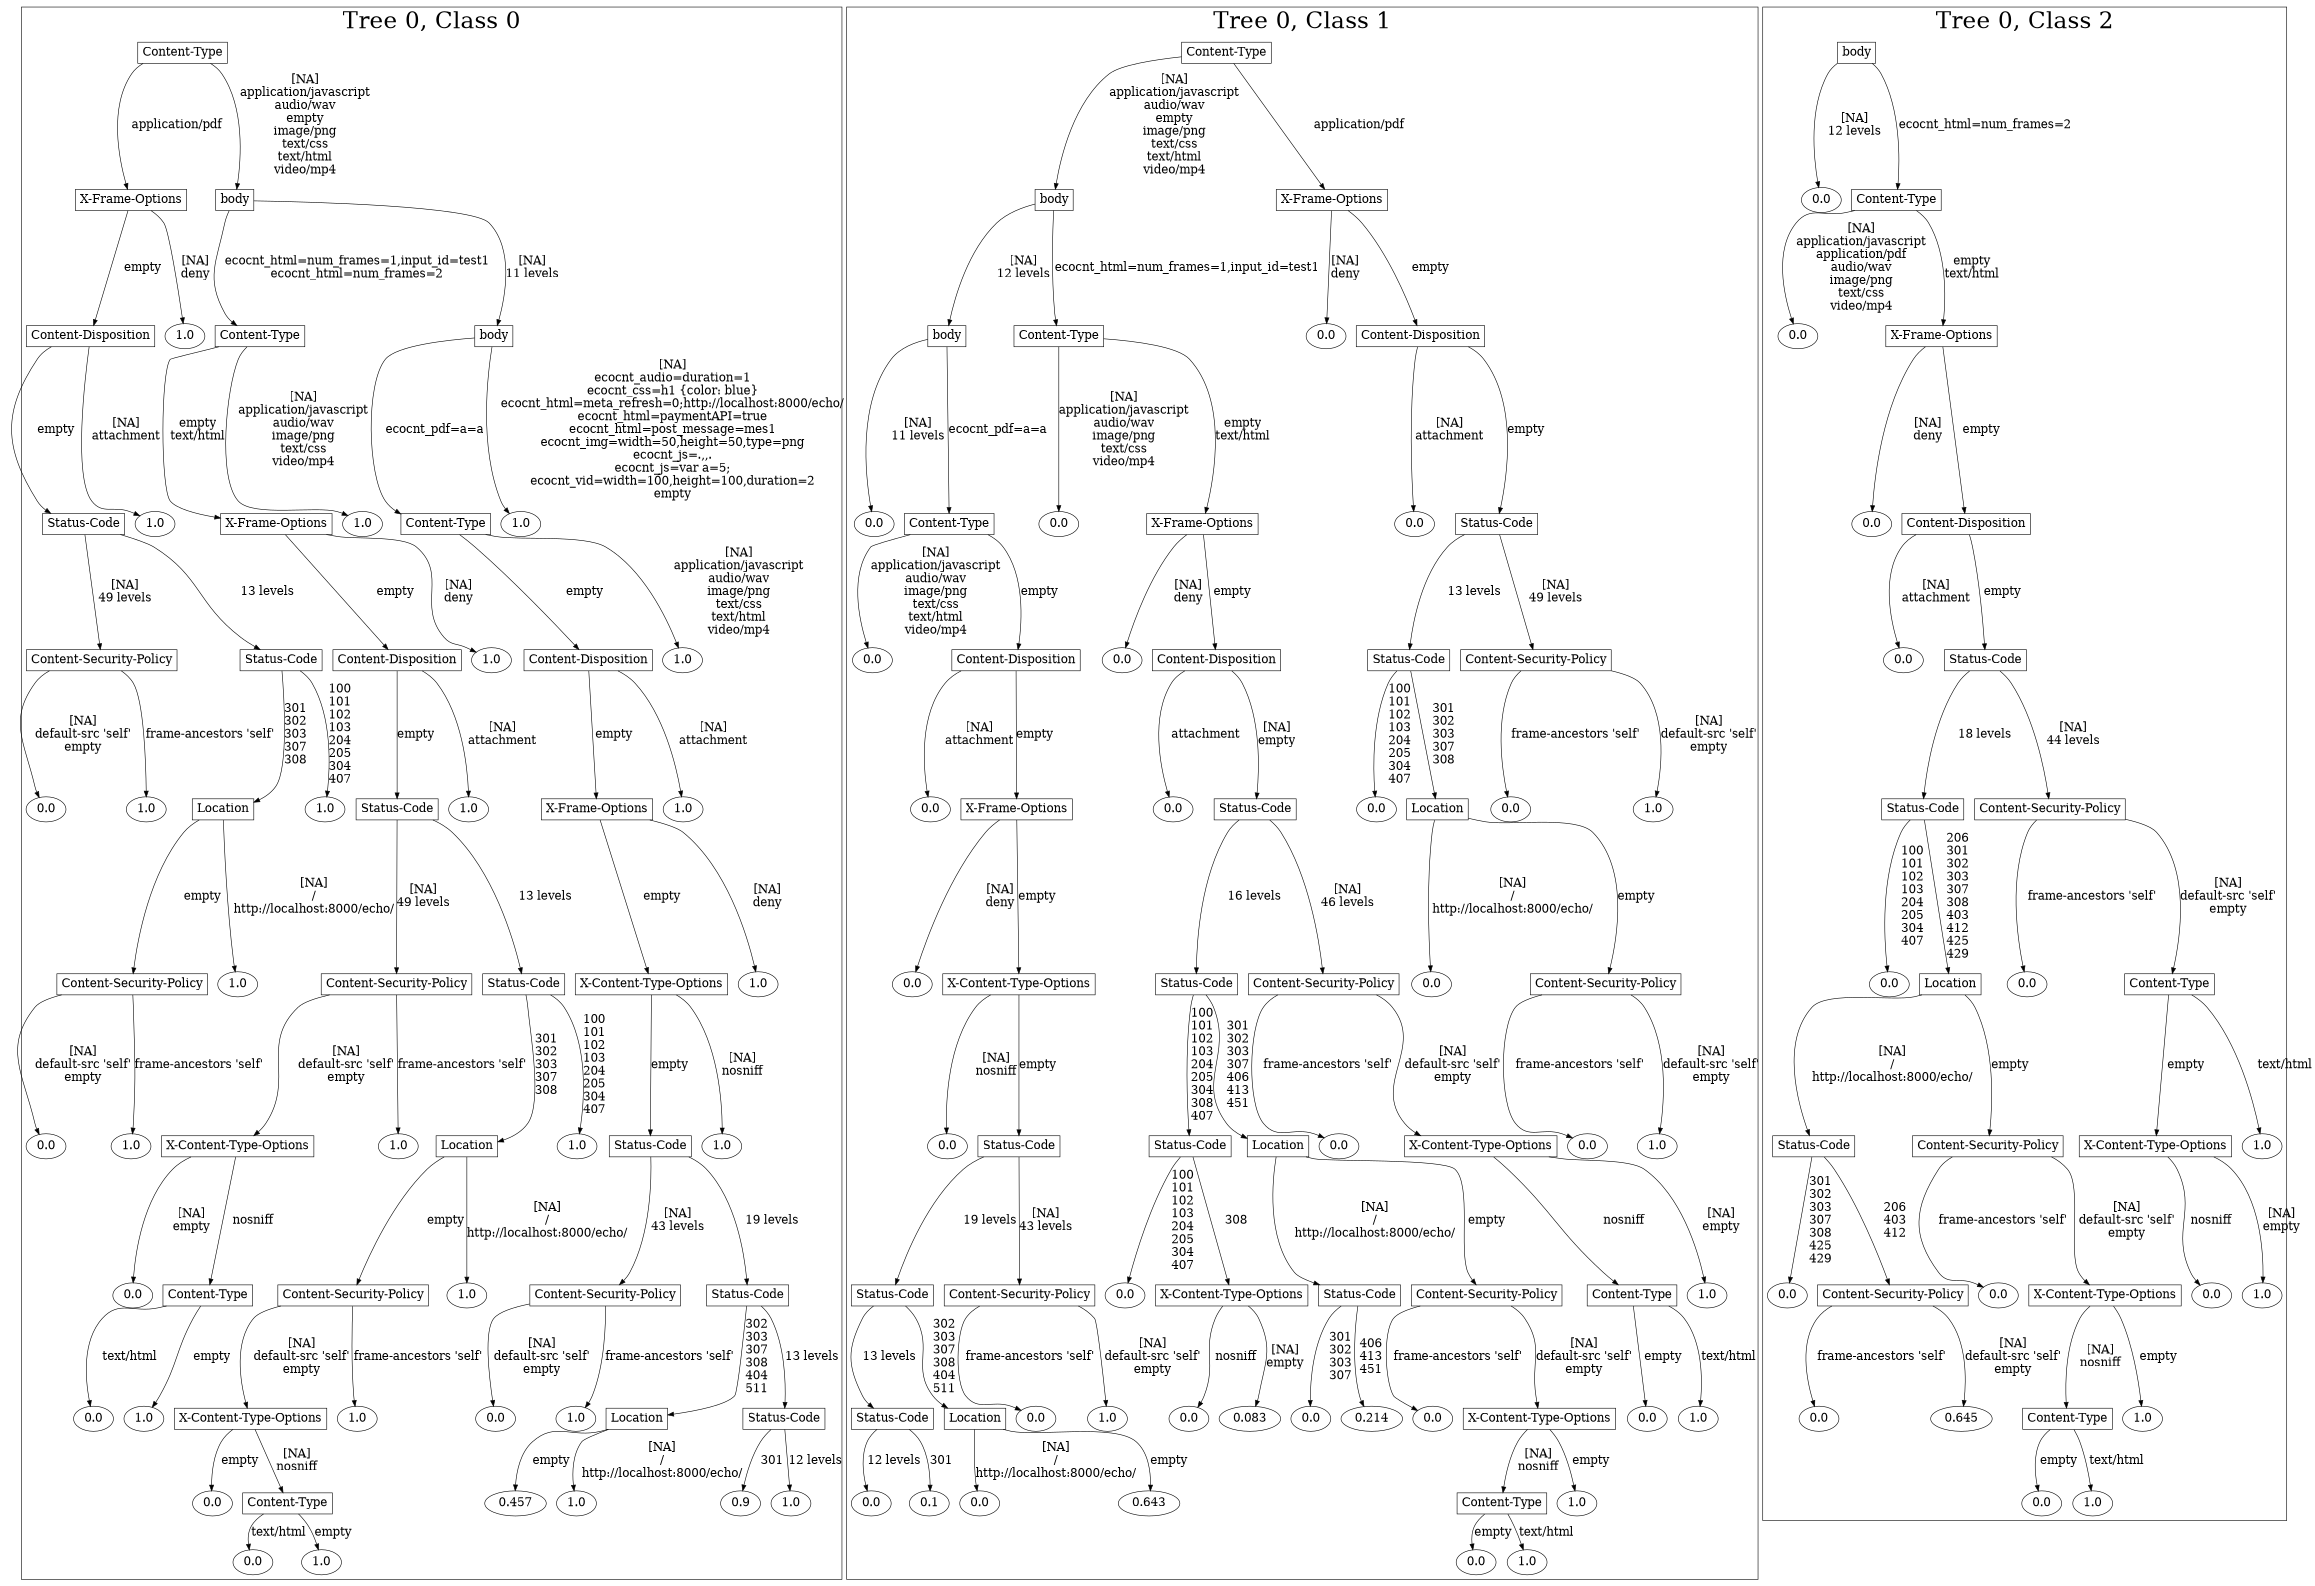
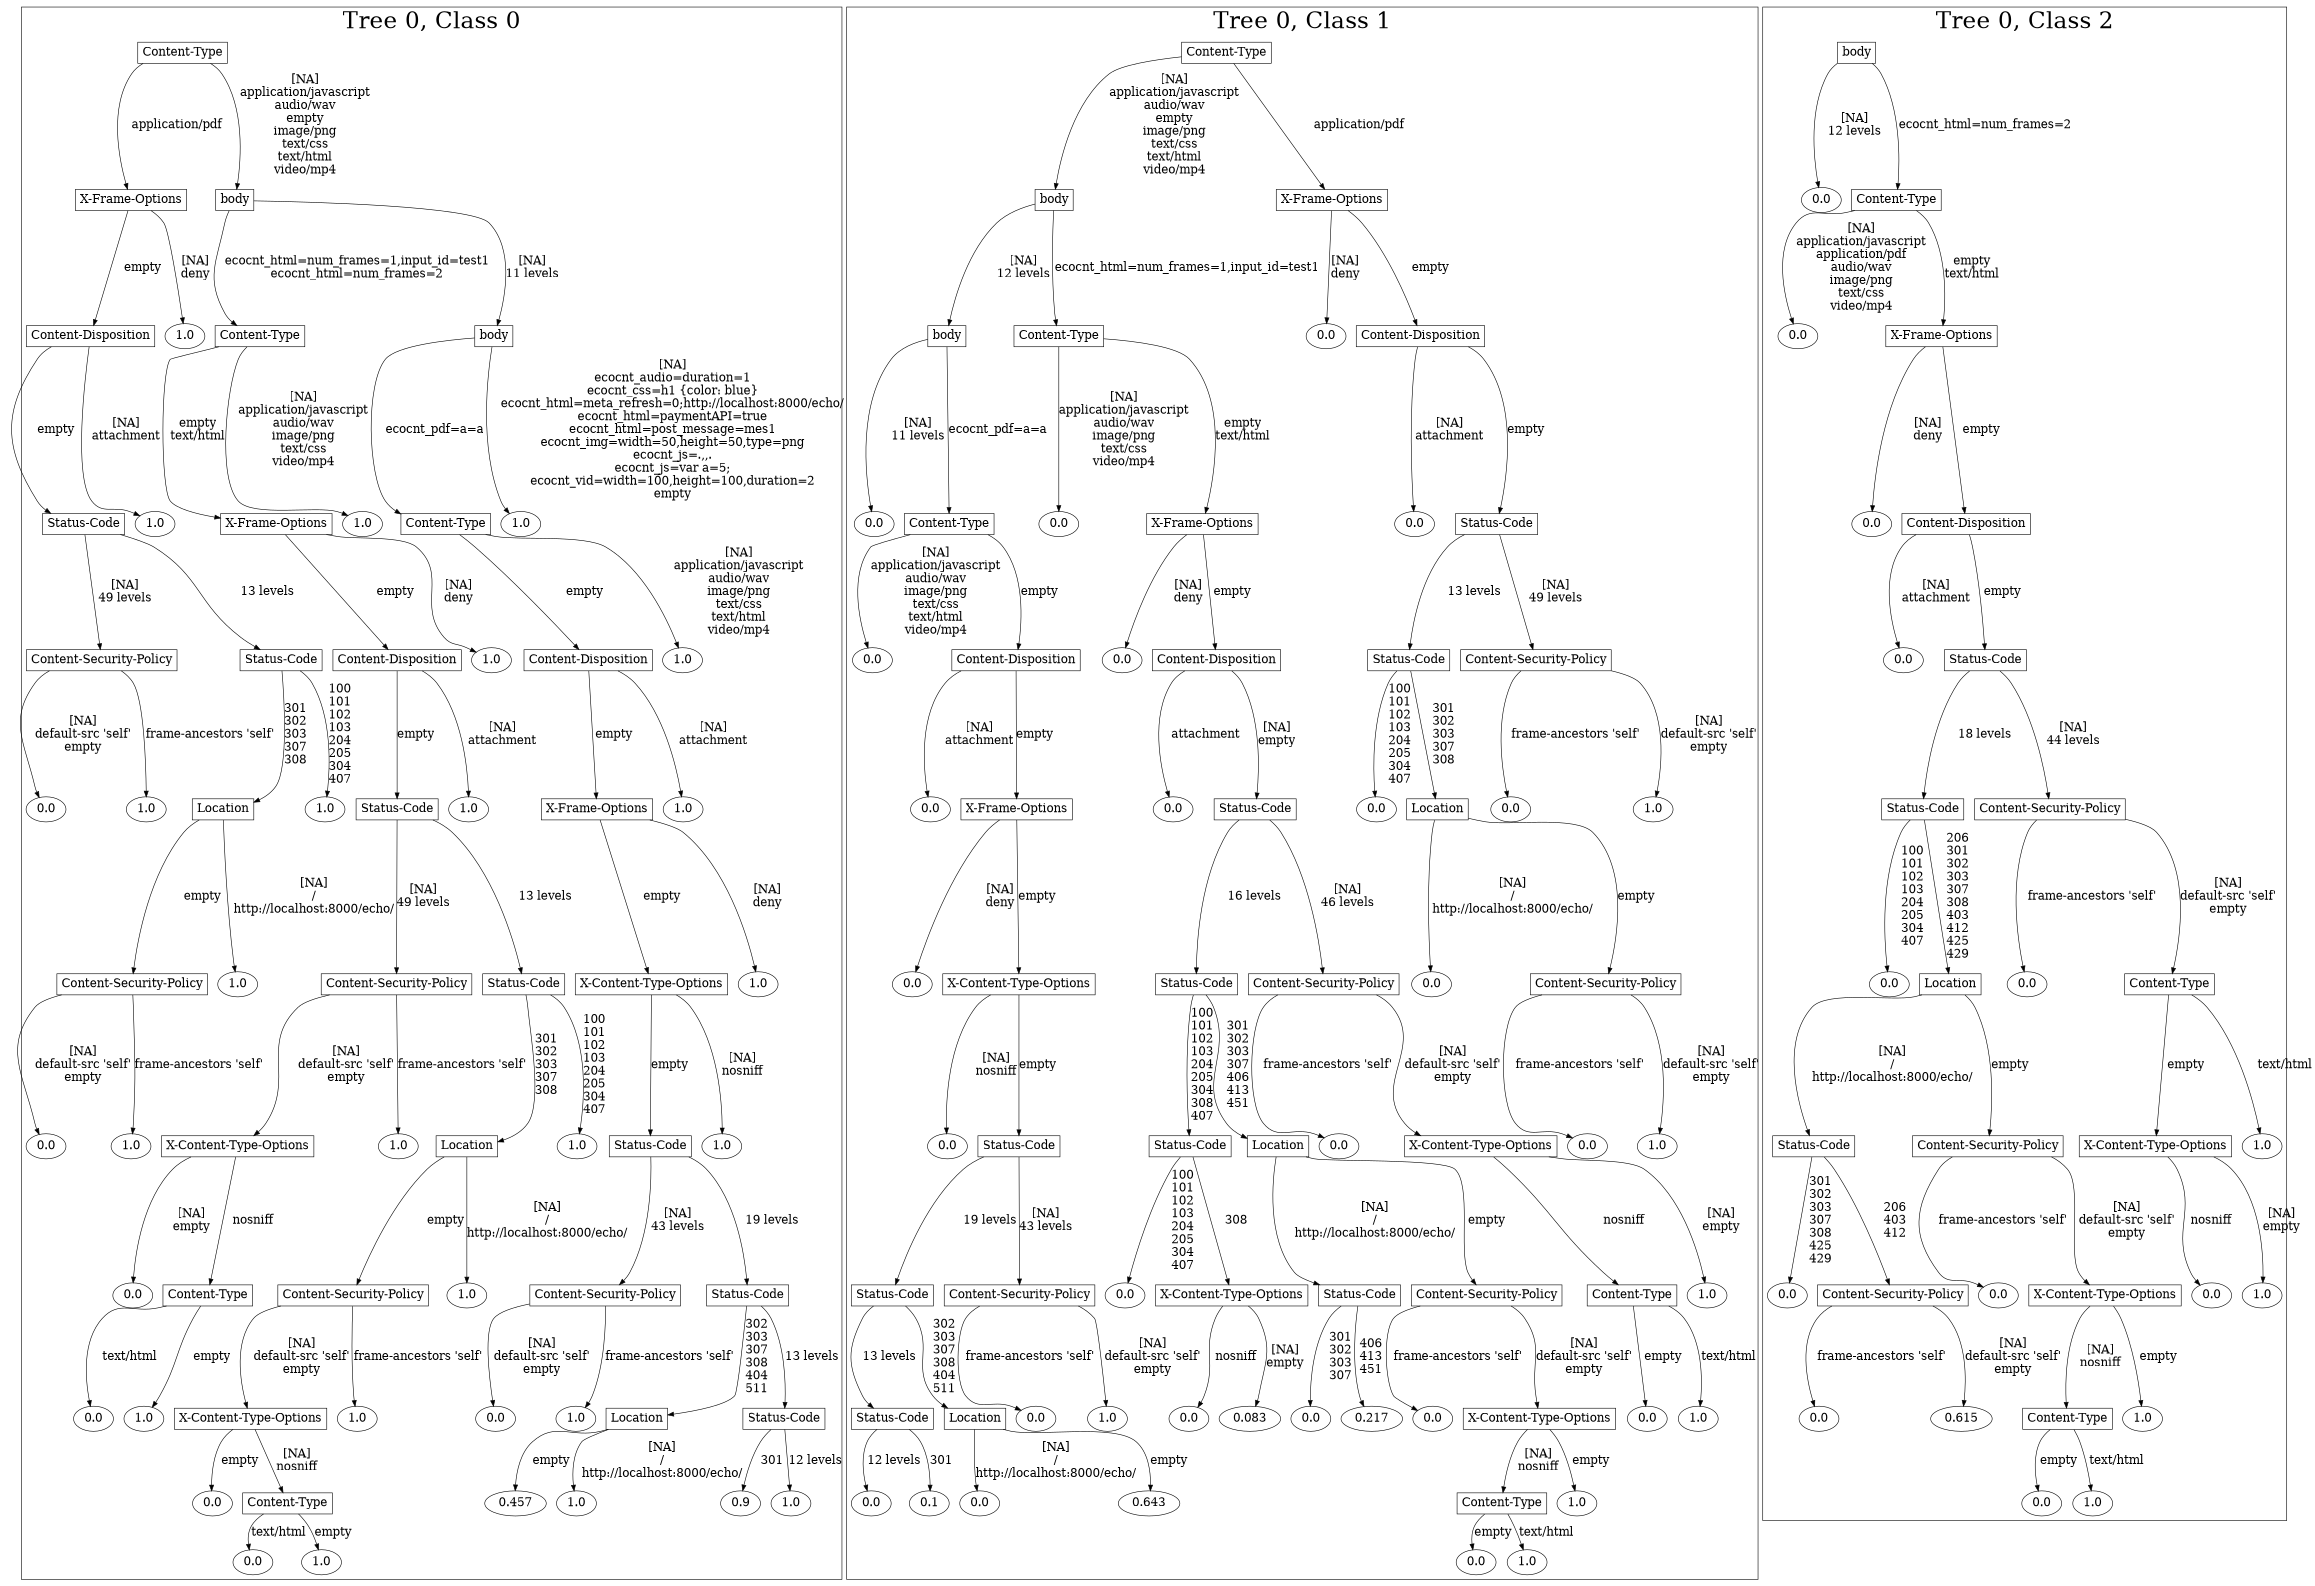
node "0.214": label "0.214" -> "0.217"
node "0.645": label "0.645" -> "0.615"
